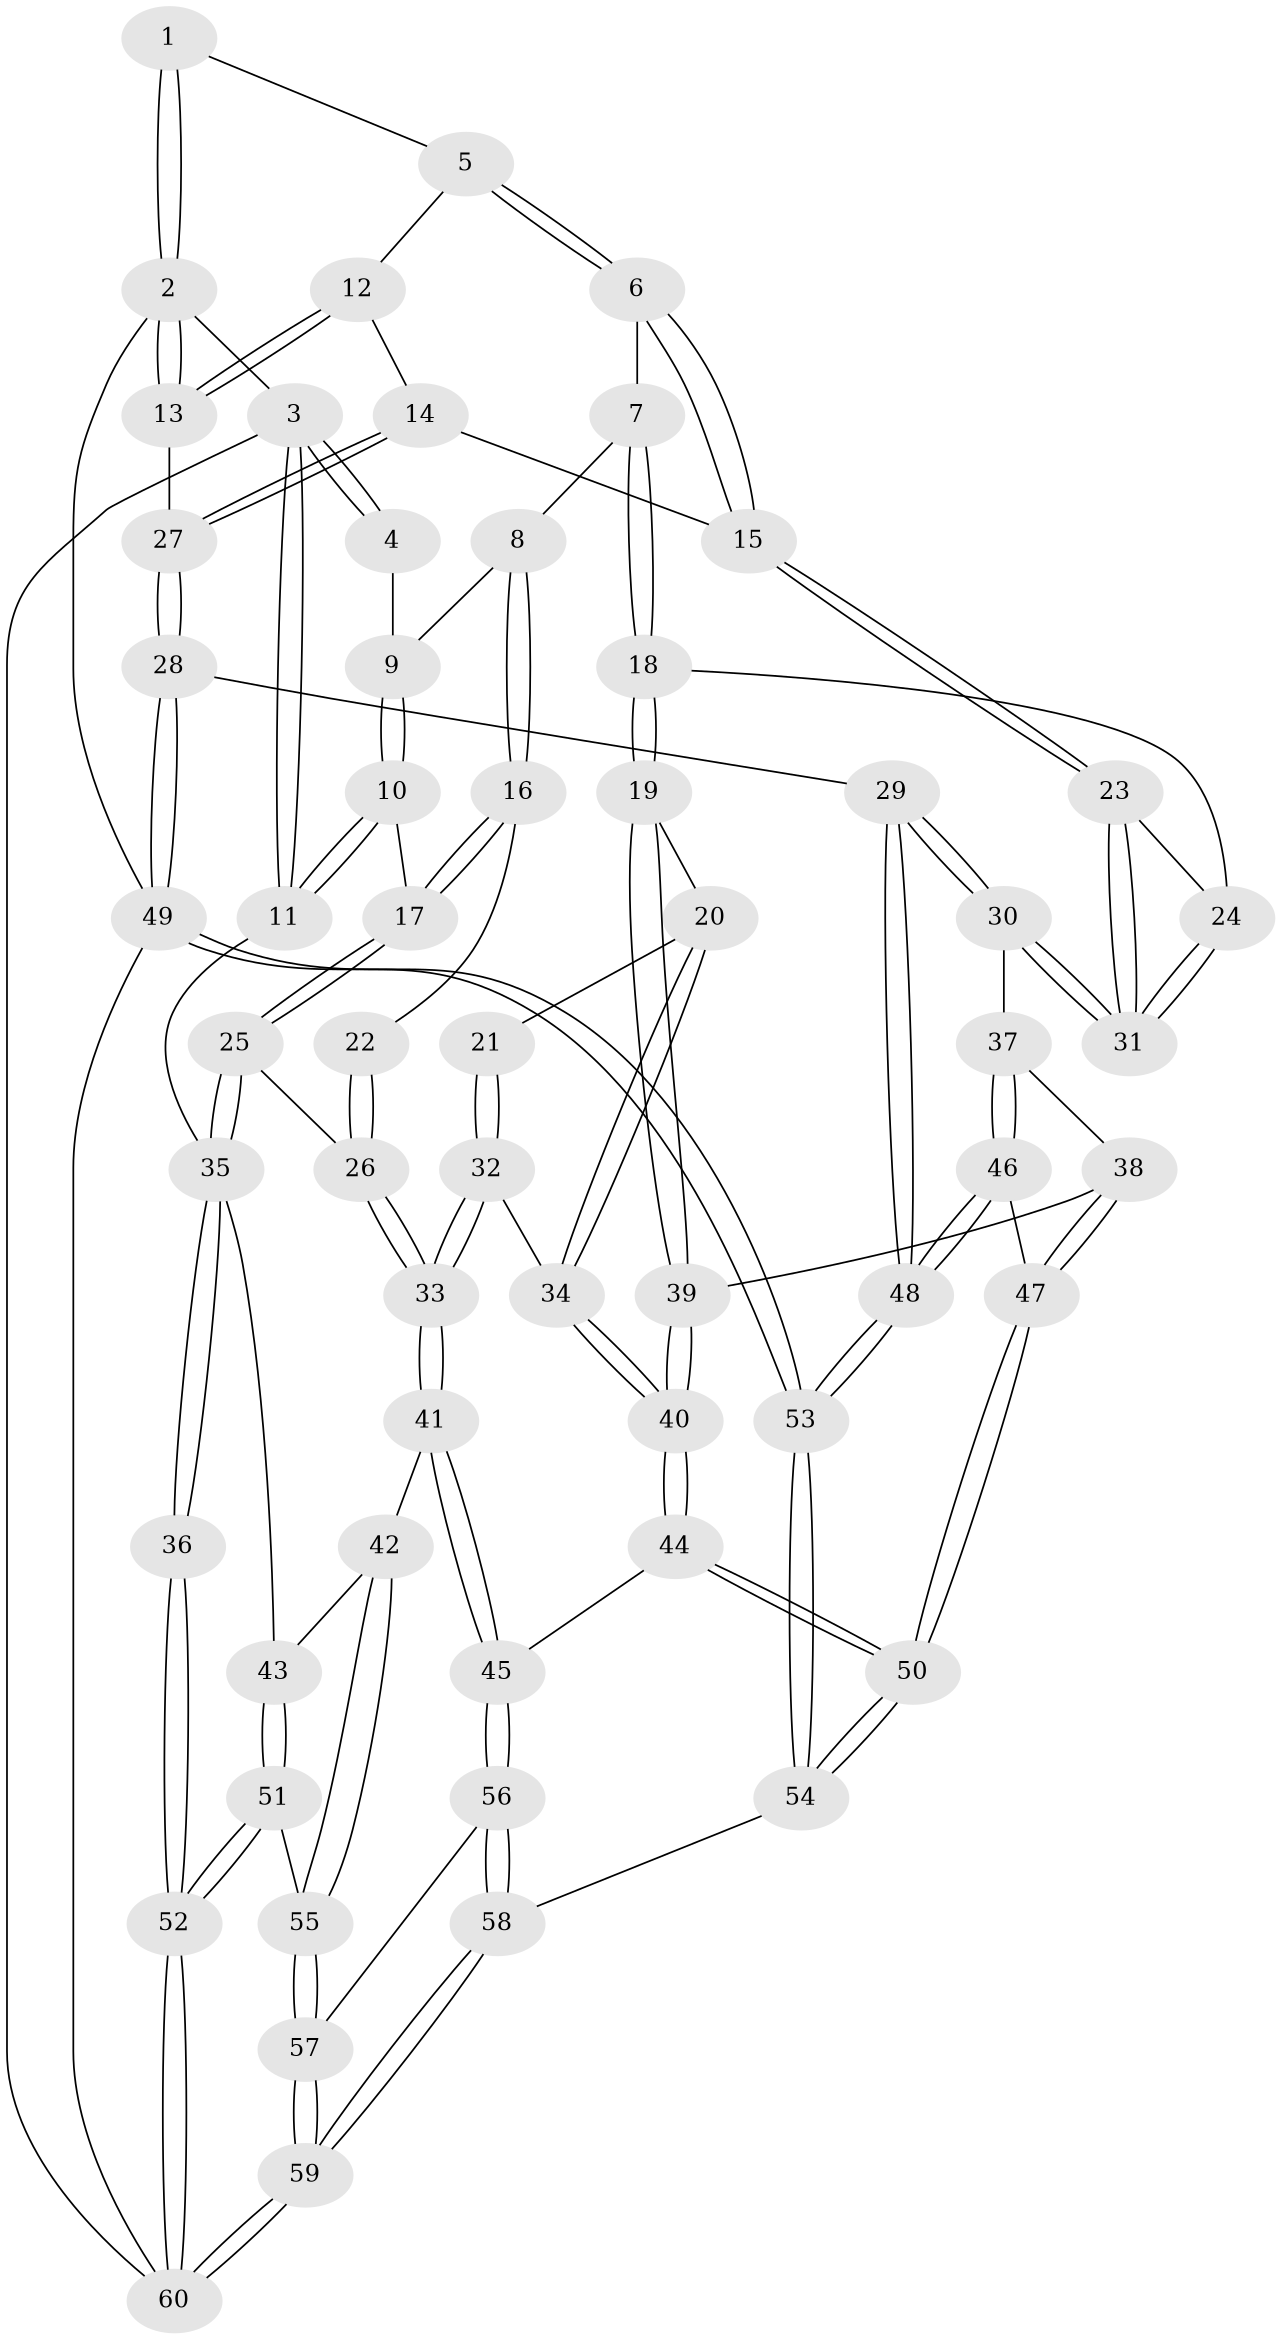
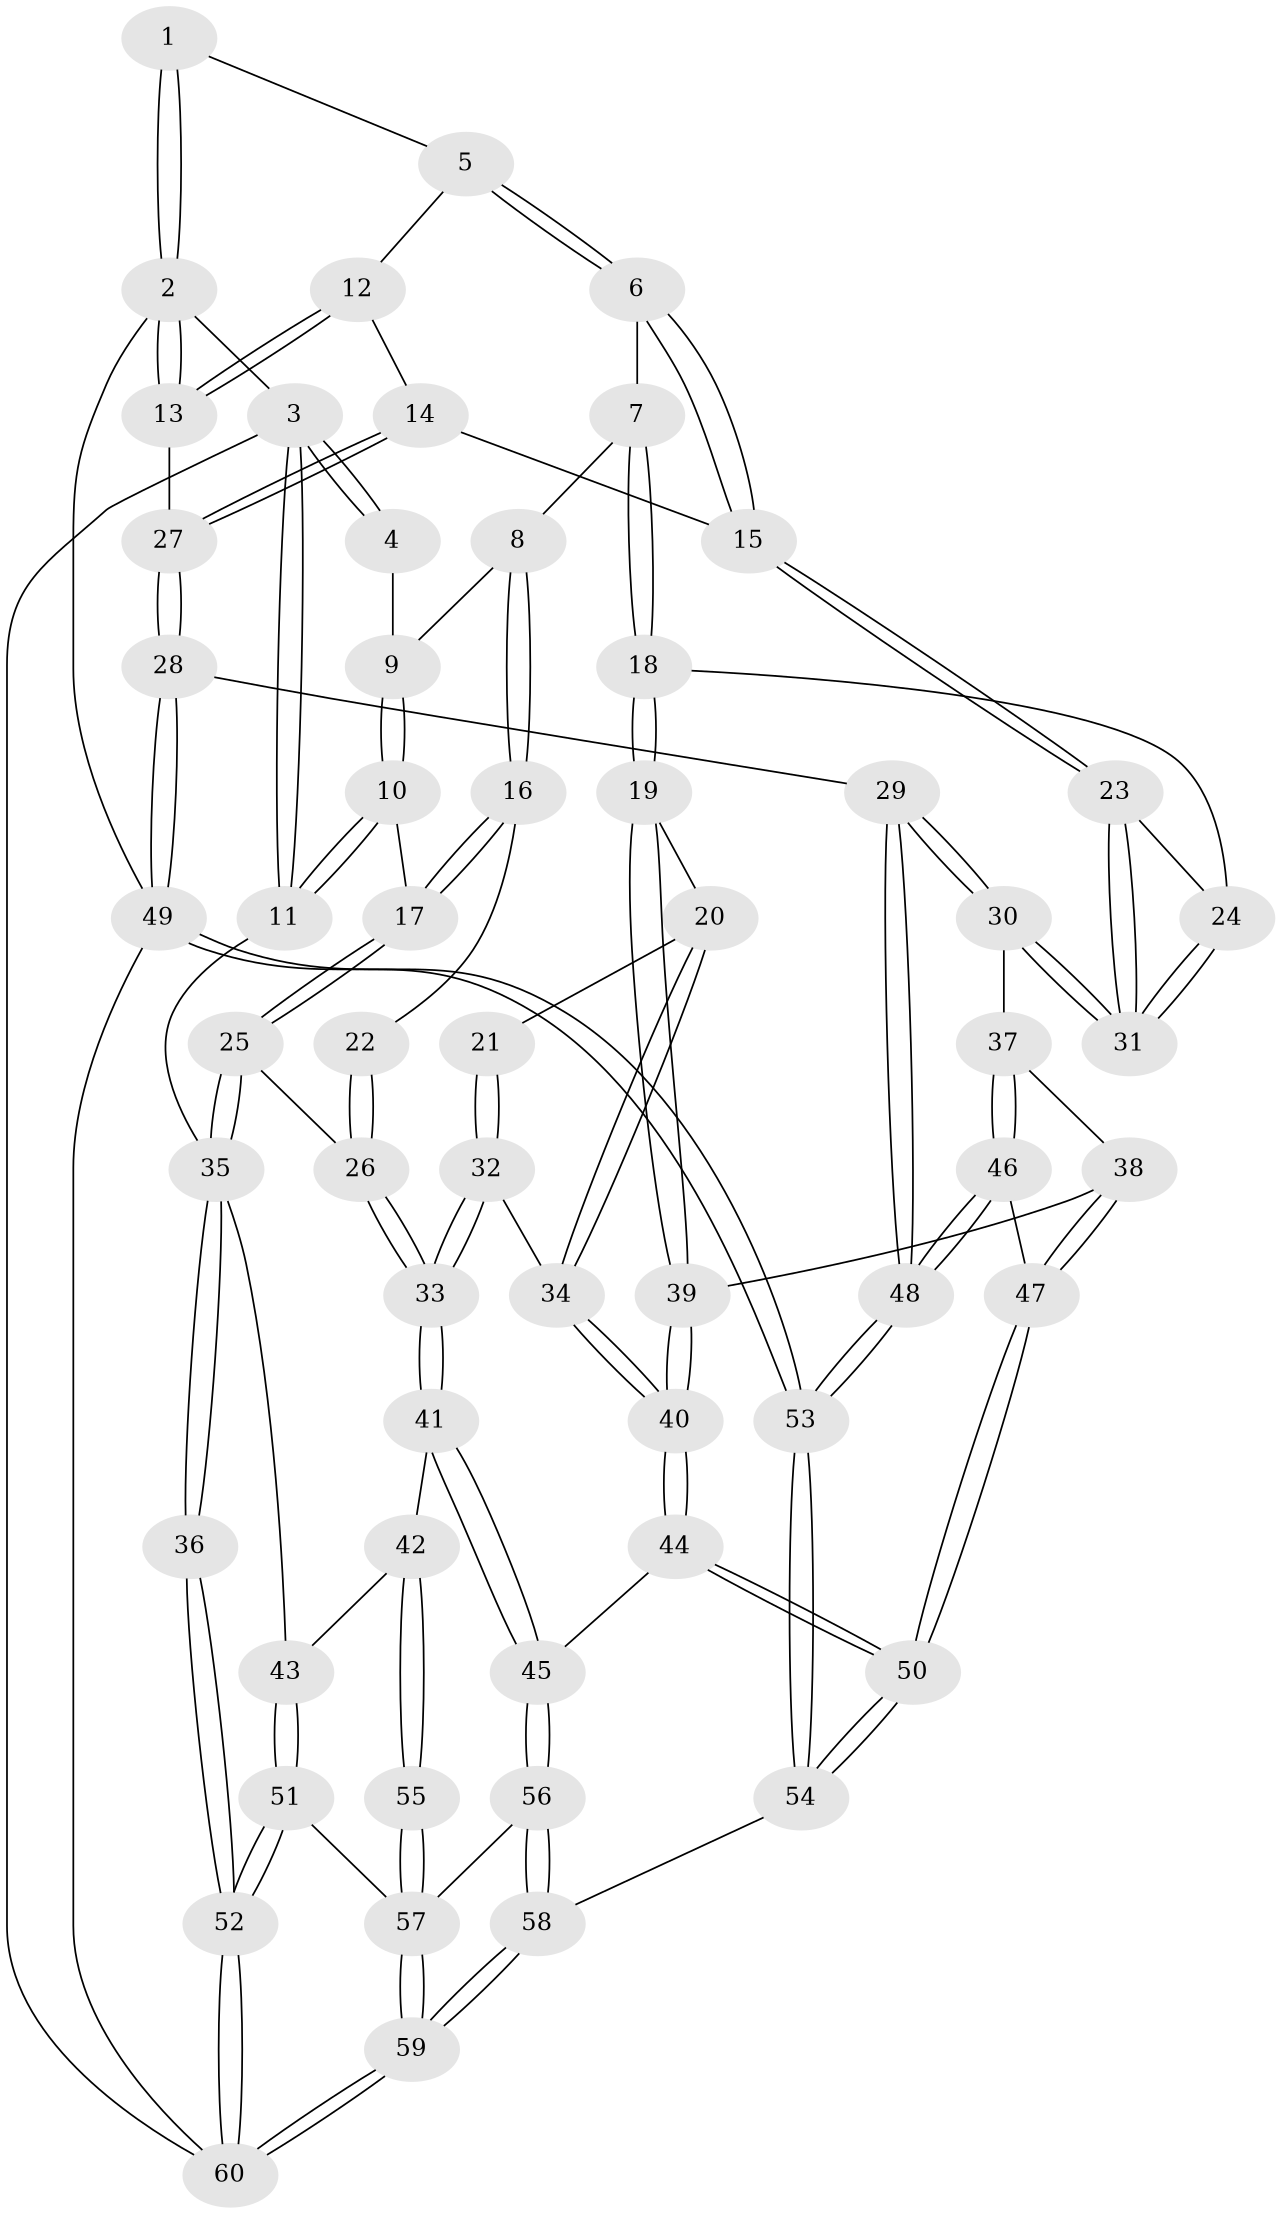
edge "51" -- "55": now "51" -- "57"
